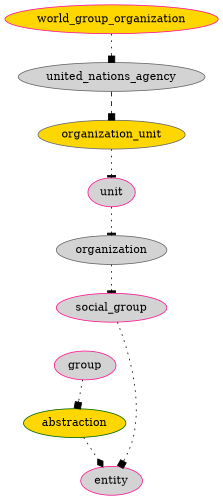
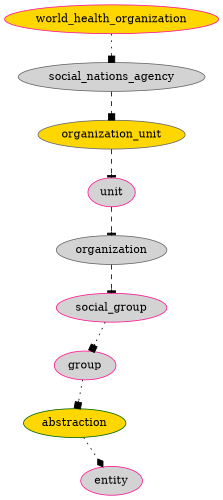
node "world_group_organization": label "world_group_organization" -> "world_health_organization"
node "united_nations_agency": label "united_nations_agency" -> "social_nations_agency"
edge "organization_unit" -> "unit": style dotted -> dashed
edge "unit" -> "organization": style dotted -> dashed
edge "organization" -> "social_group": style dotted -> dashed
edge "social_group" -> "entity": now "social_group" -> "group"
